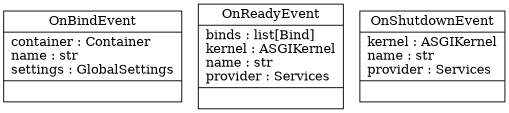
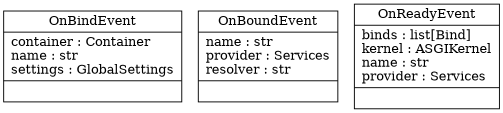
node "OnBoundEvent": added
node "OnShutdownEvent": removed
